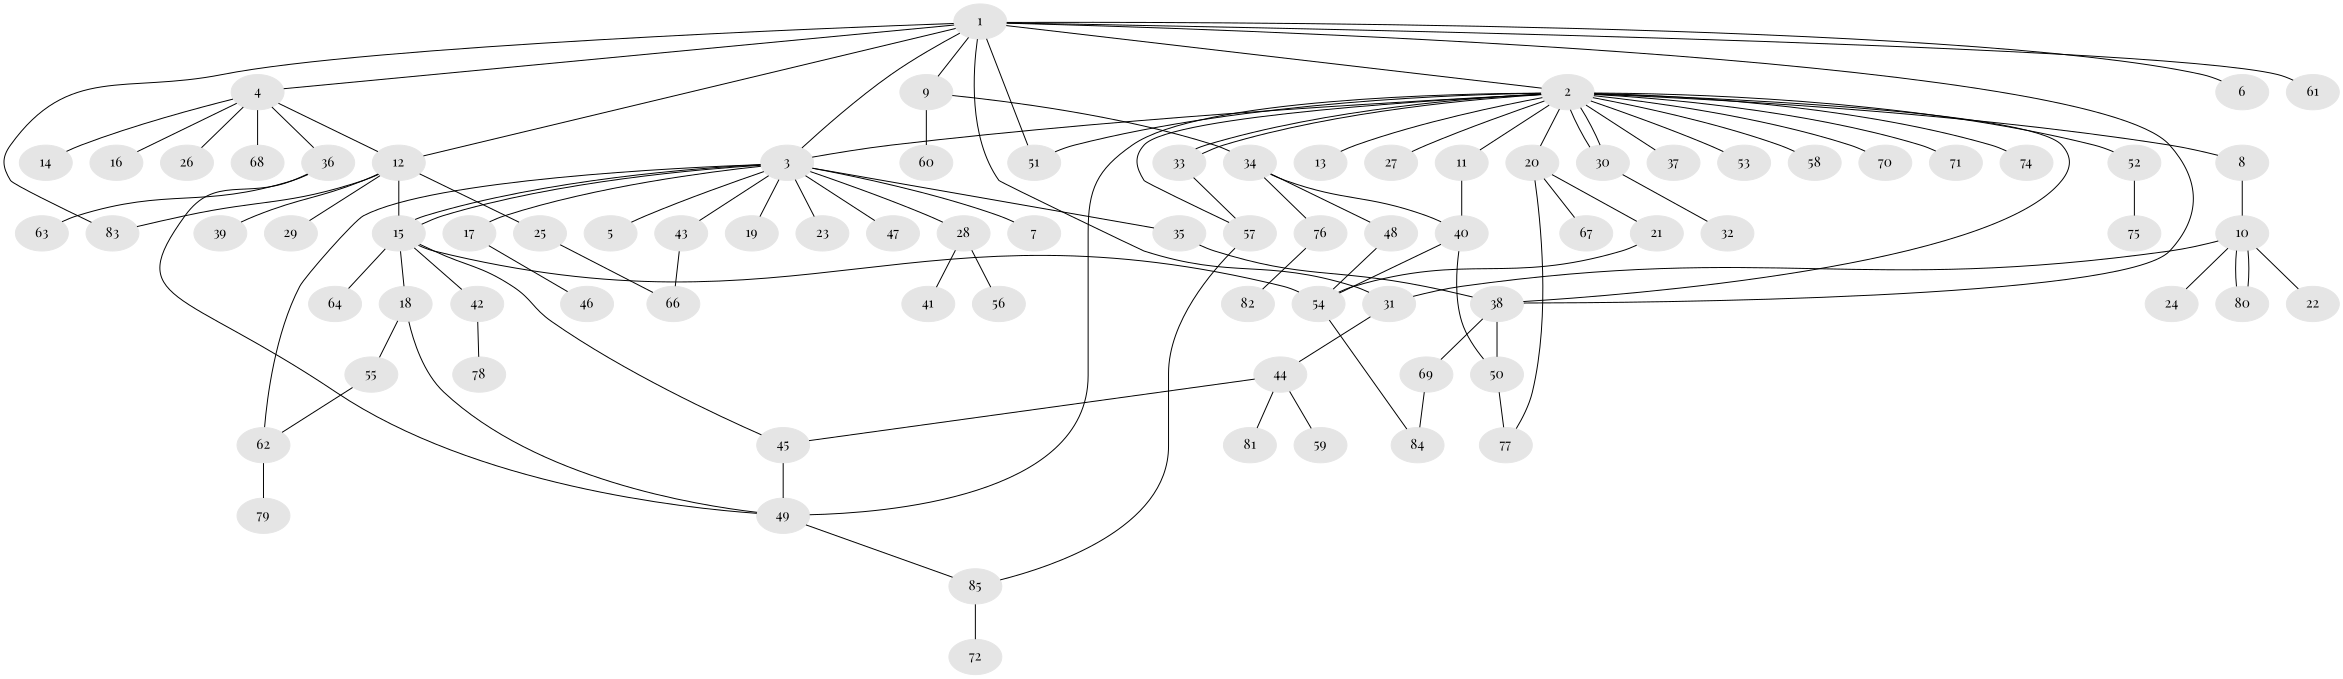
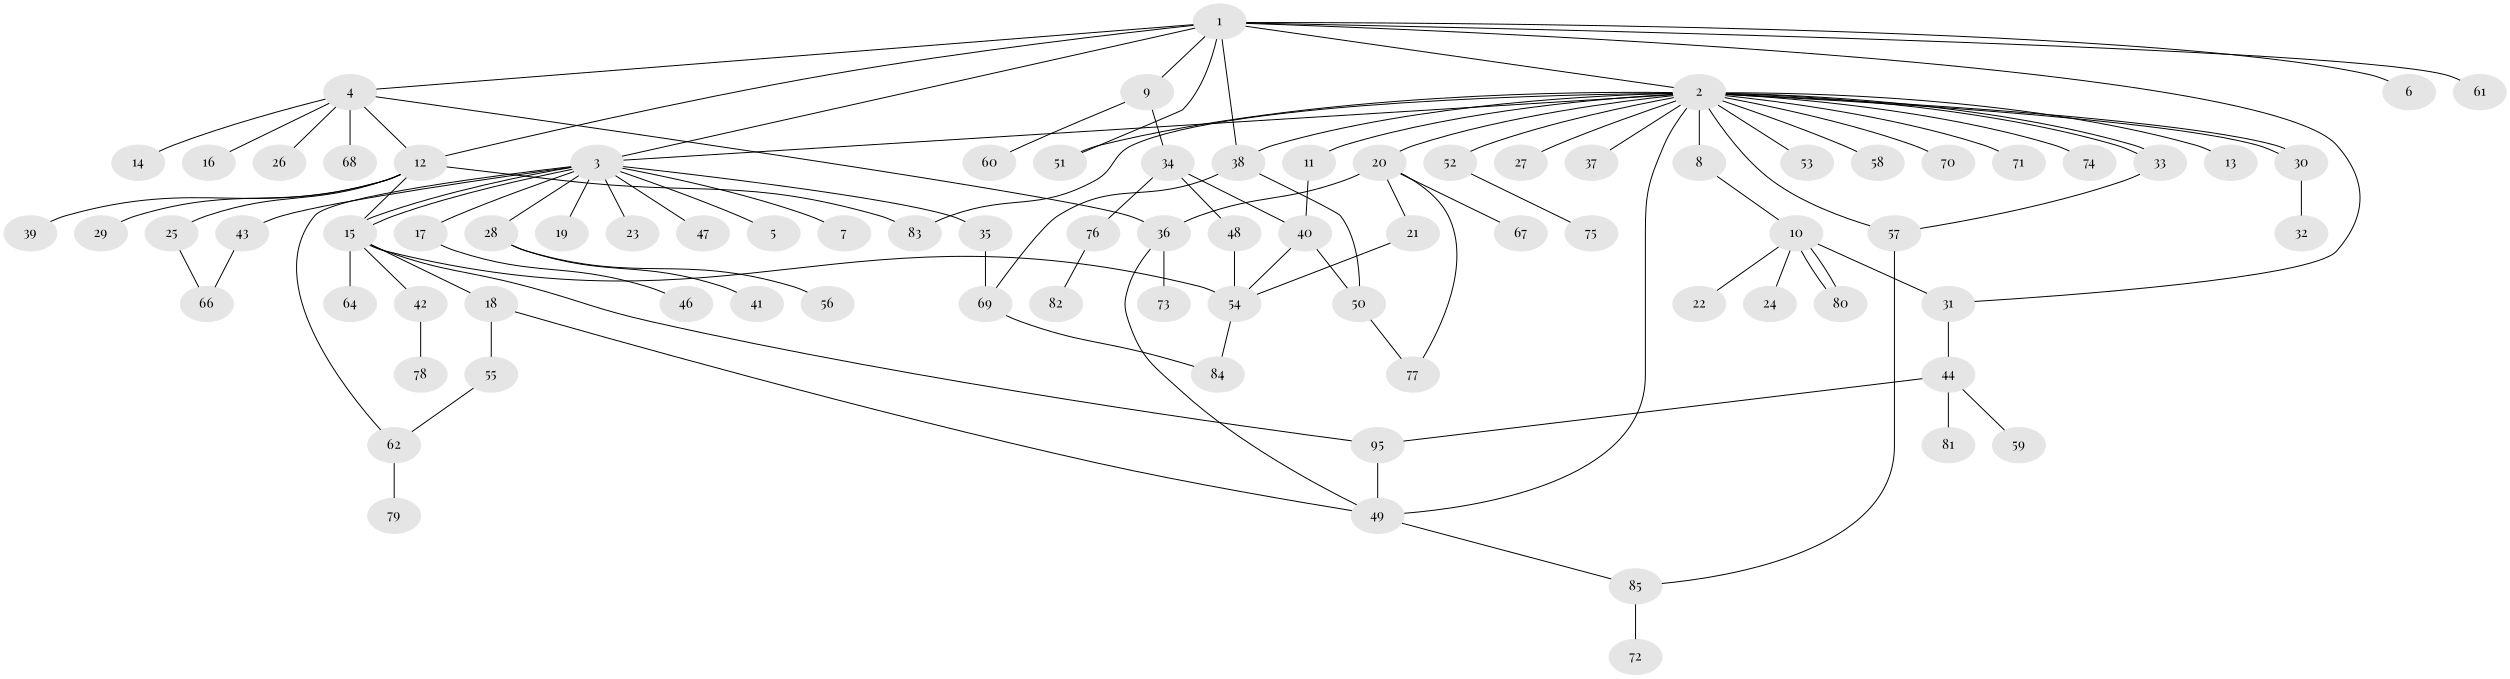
edge "1" -- "83": now "2" -- "83"
edge "20" -- "36": added
node "63": label "63" -> "73"
edge "35" -- "38": now "35" -- "69"
node "45": label "45" -> "95"
